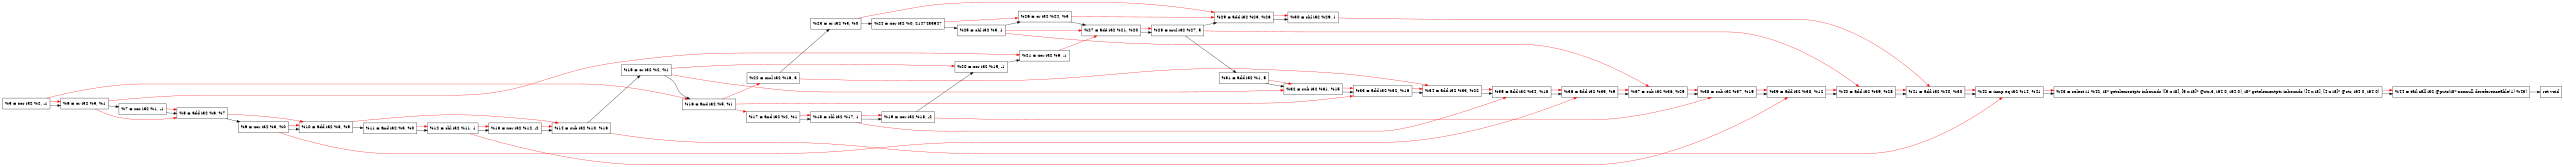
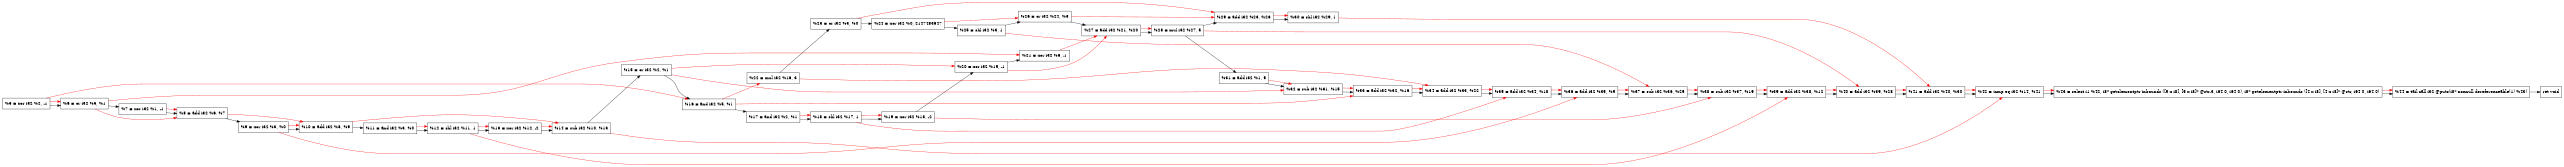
edge "%25 = shl i32 %3, 1" -> "%27 = add i32 %21, %20": now "%20 = xor i32 %15, -1" -> "%27 = add i32 %21, %20"
edge "%16 = and i32 %5, %1" -> "%17 = and i32 %2, %1": color red -> black
